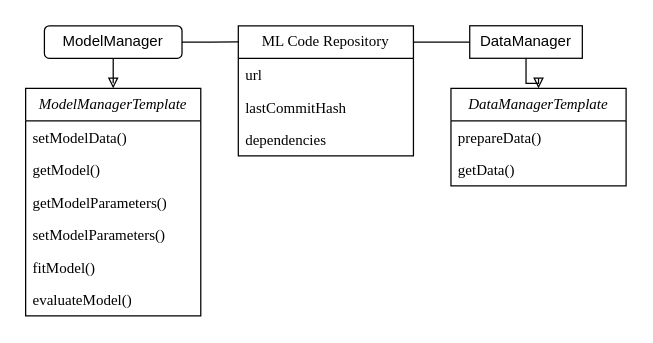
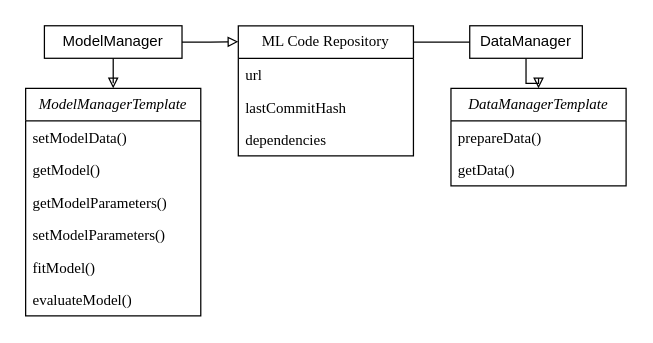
node "ModelManager": shape rounded rectangle -> rectangle
edge "ModelManager" -- "ML Code Repository": arrowhead none -> block
